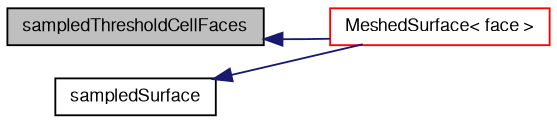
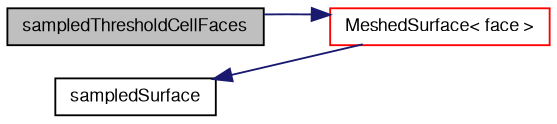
edge "MeshedSurface< face >" -> "sampledThresholdCellFaces": reversed
